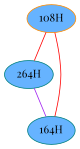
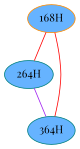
node "108H": label "108H" -> "168H"
node "164H": label "164H" -> "364H"
